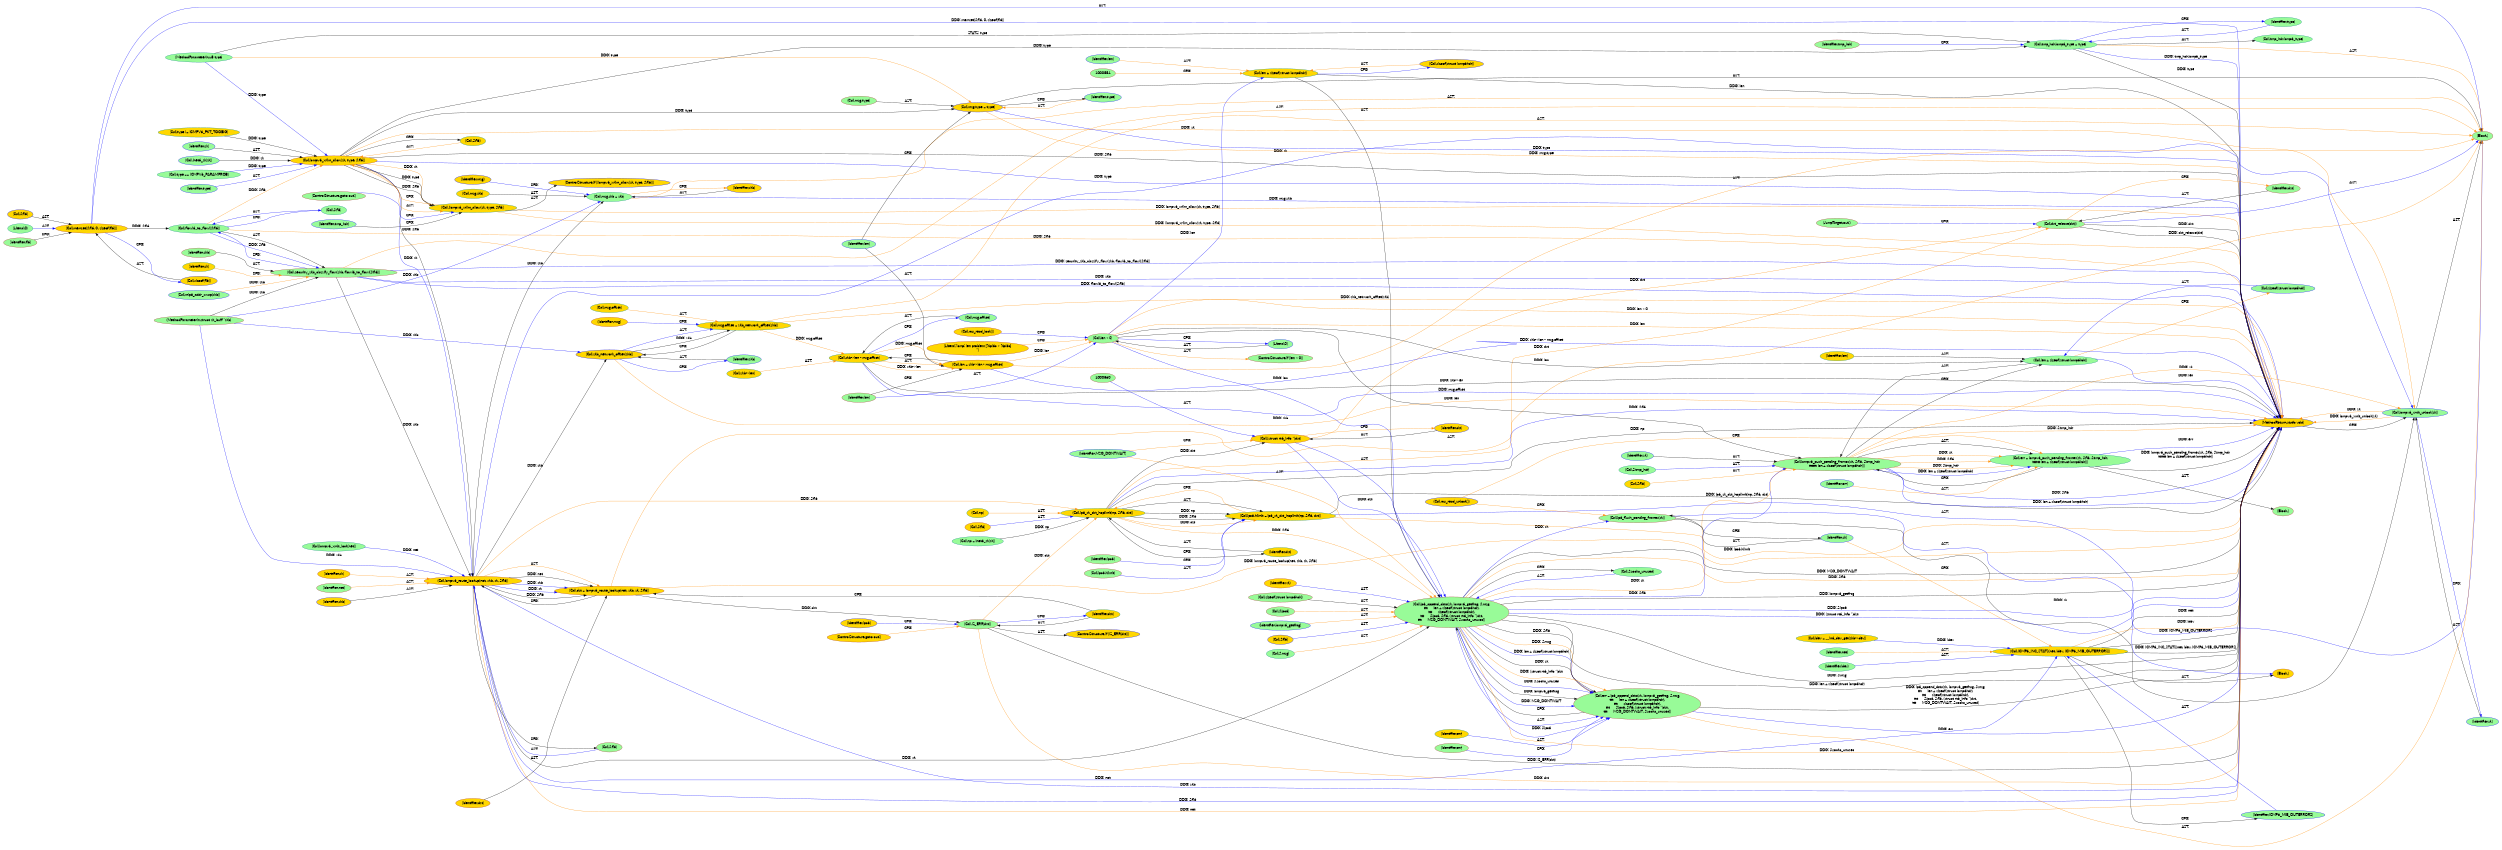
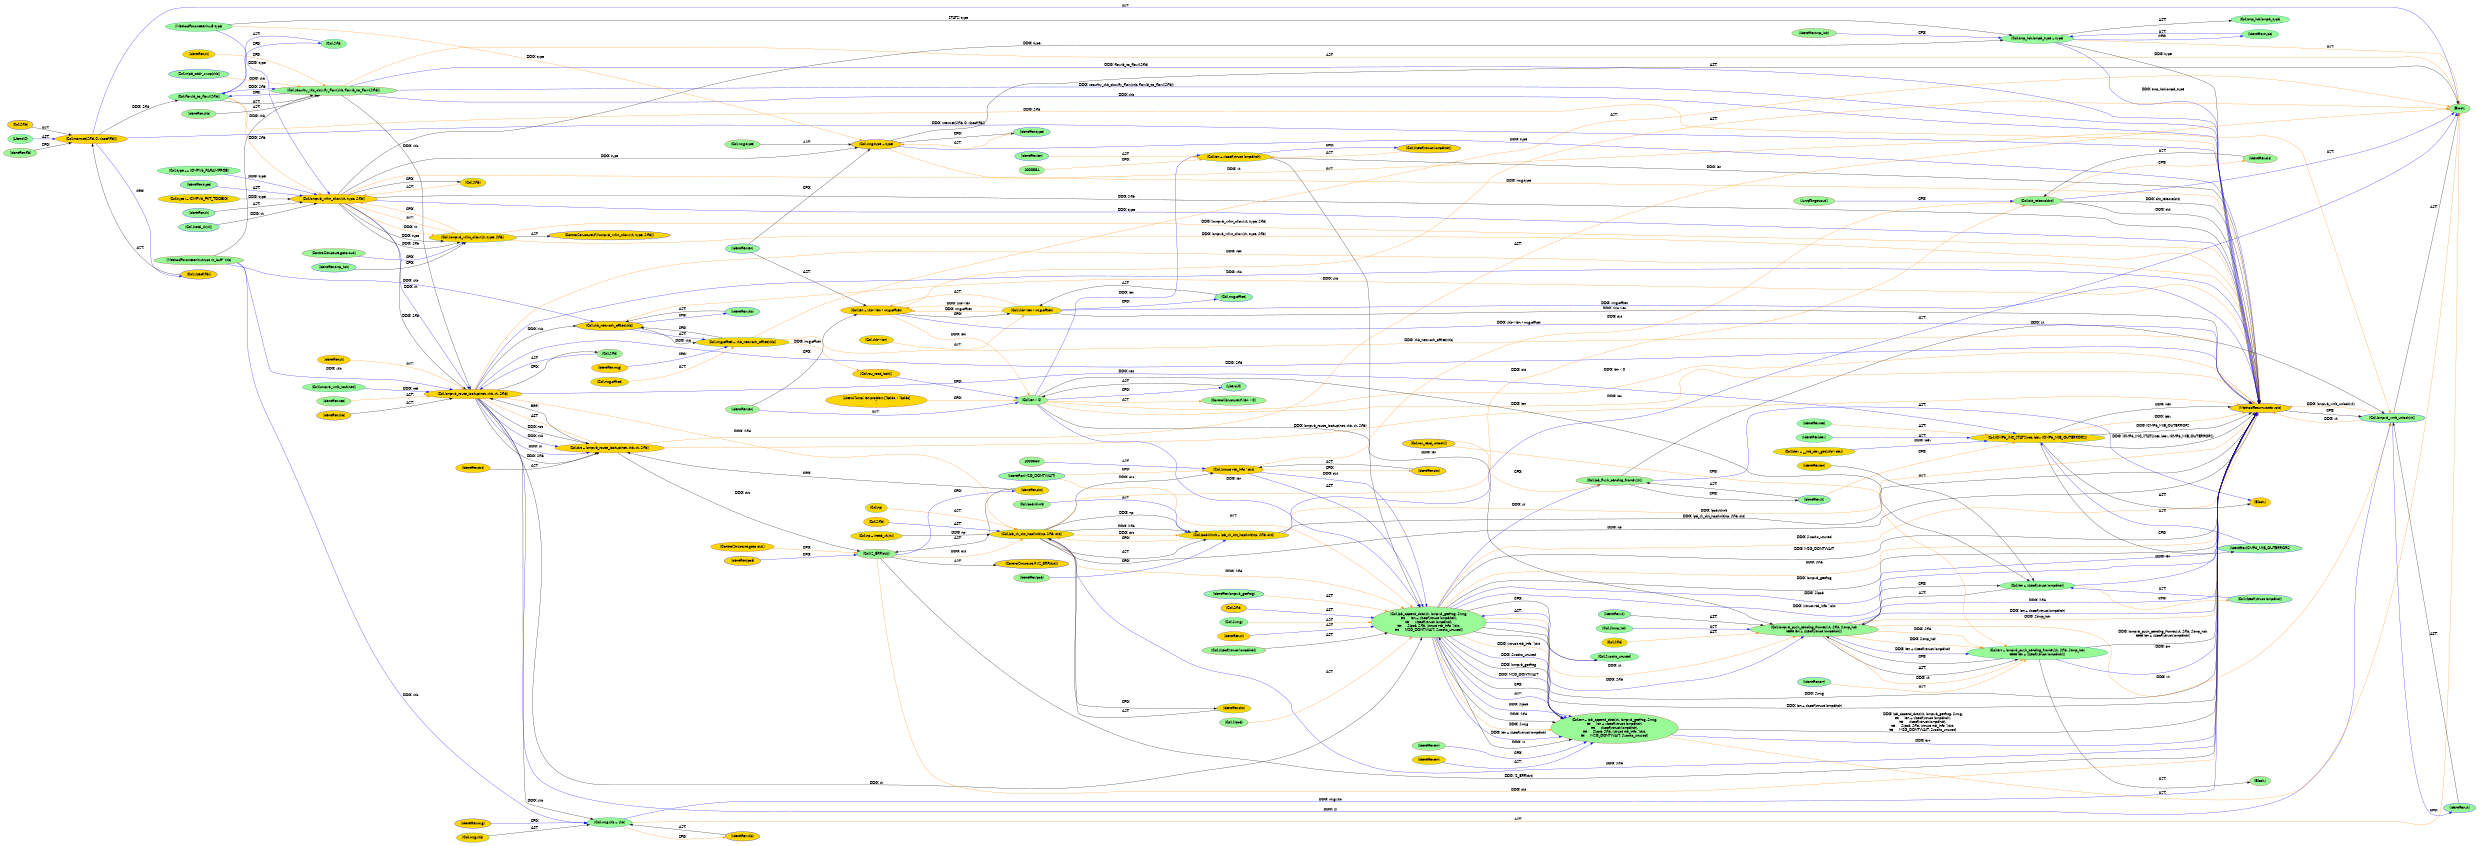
edge "(Call,msg.offset = skb_network_offset(skb))" -> "(Call,skb->len - msg.offset)": now "(Call,msg.offset = skb_network_offset(skb))" -> "(Call,rcu_read_lock())"
node "(Call,np = inet6_sk(sk))": fillcolor palegreen -> gold
edge "(Call,dst = icmpv6_route_lookup(net, skb, sk, &fl6))" -> "(Call,icmpv6_route_lookup(net, skb, sk, &fl6))": label "CFG: " -> "ERR: "
